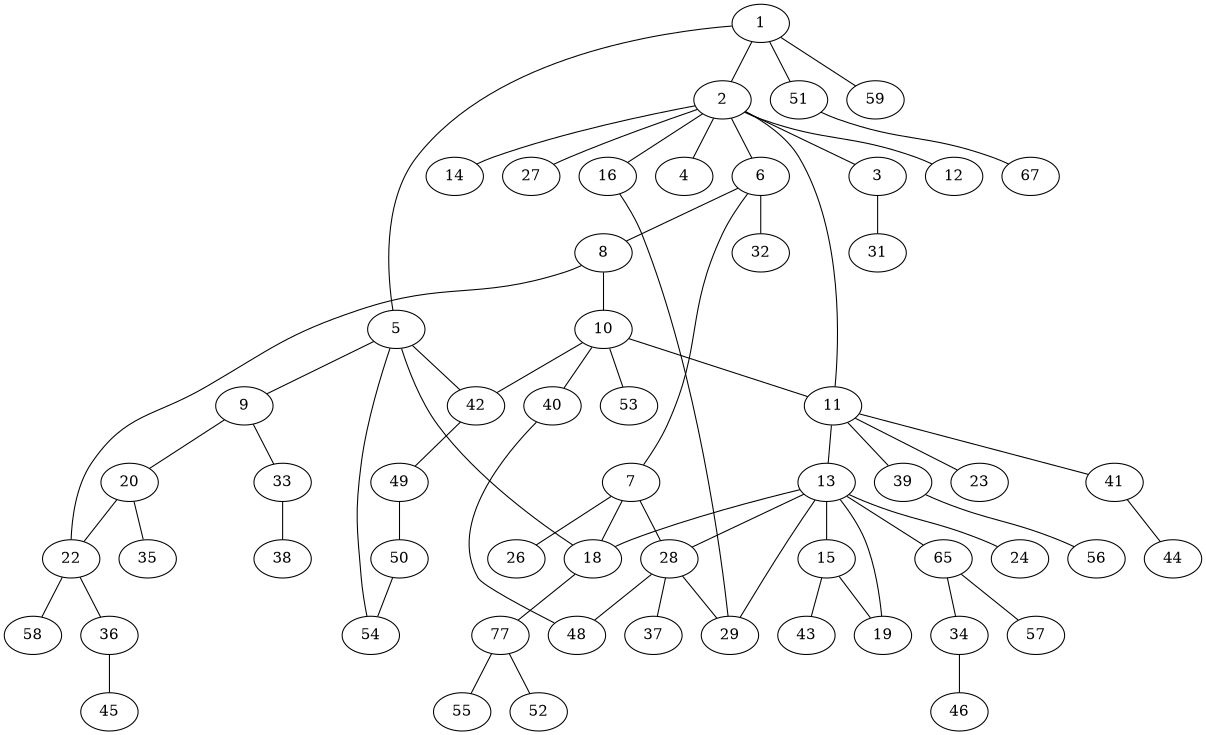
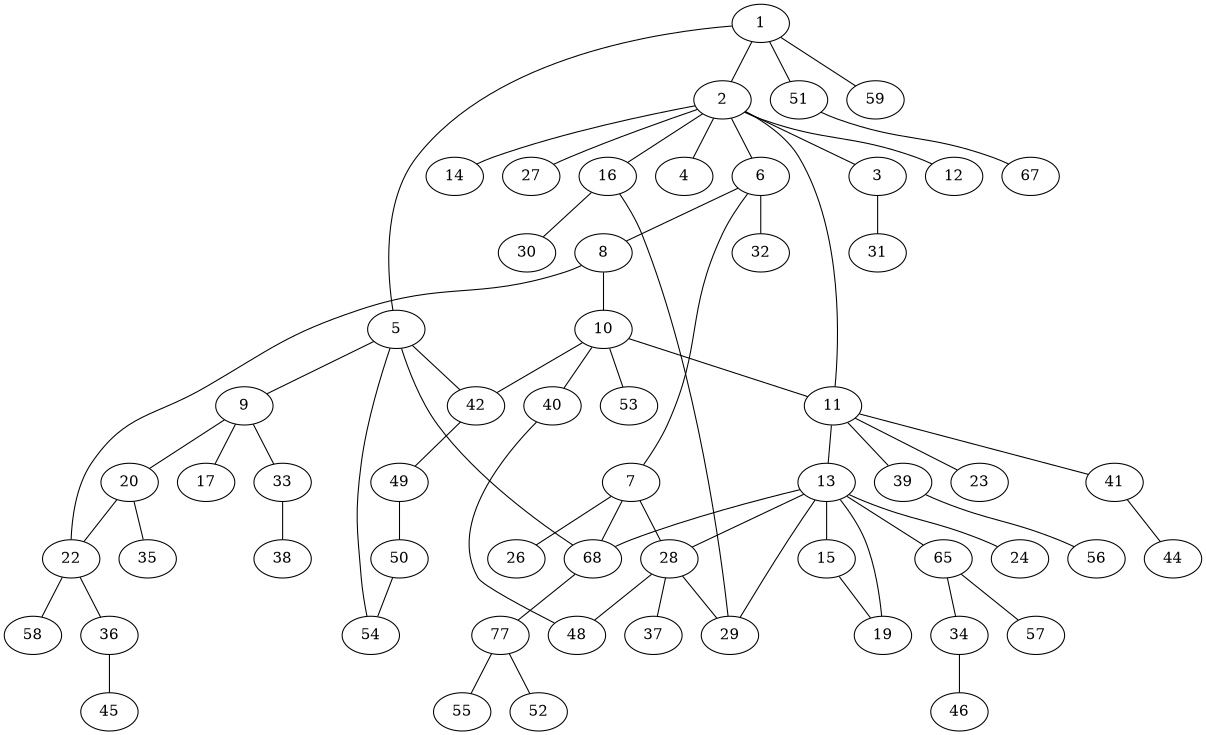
node "30": added
node "17": added
node "18": label "18" -> "68"
node "43": removed
